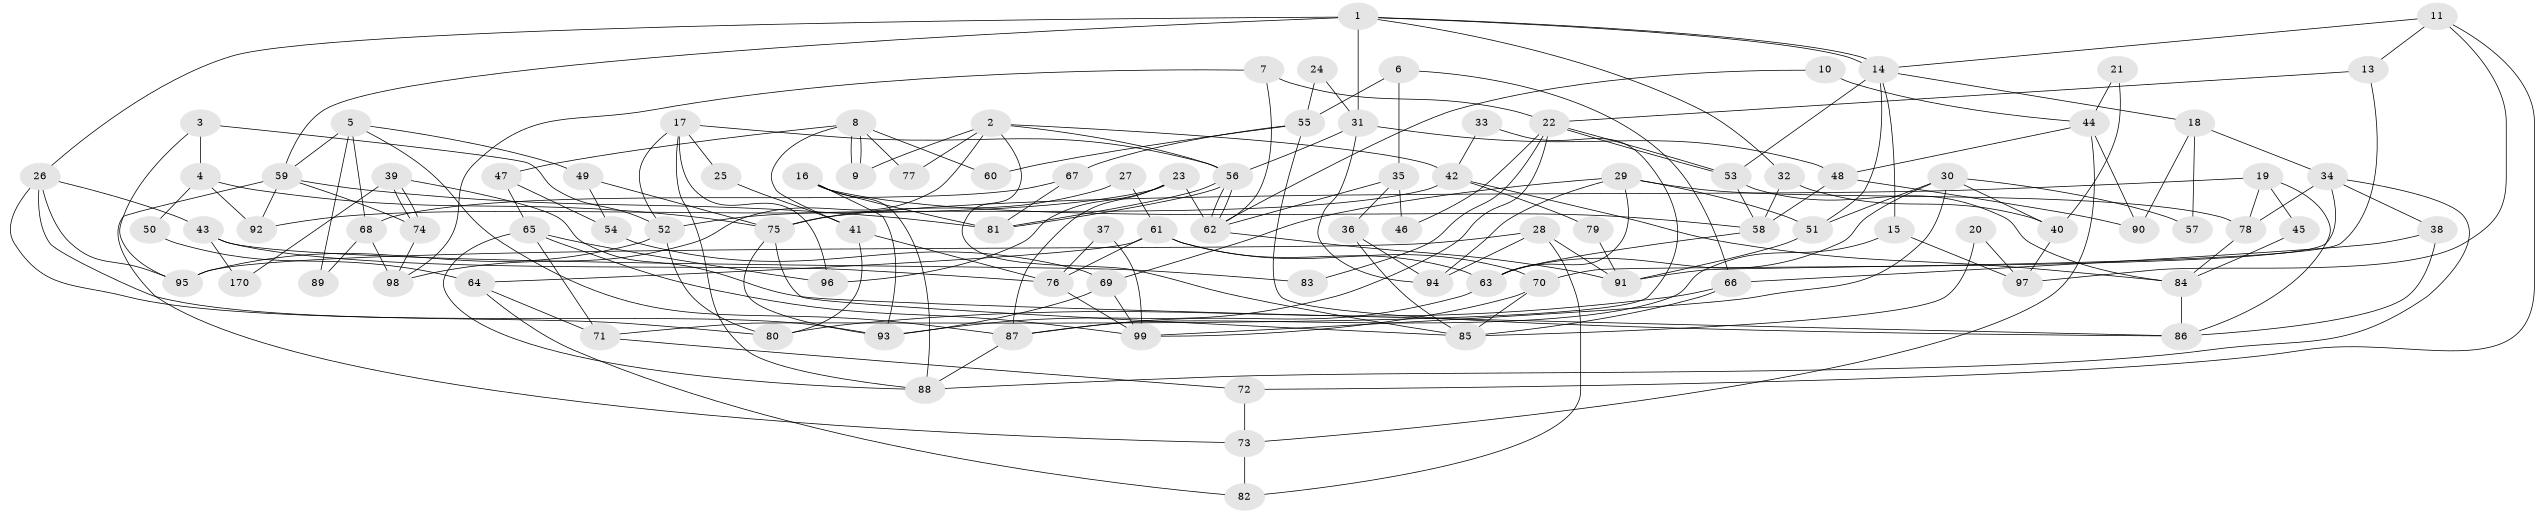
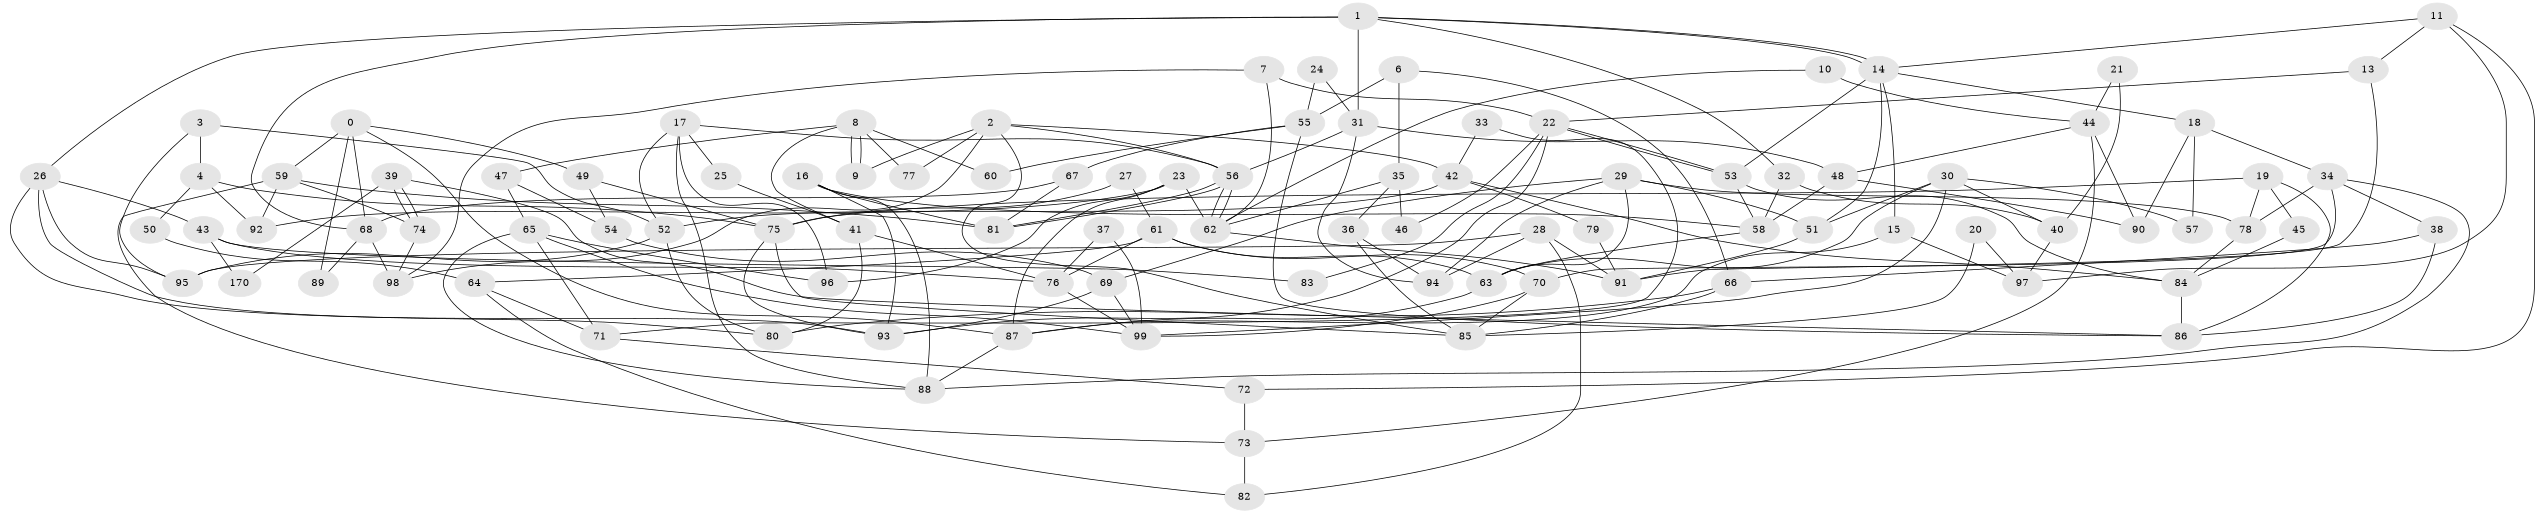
edge "1" -- "59": now "1" -- "68"
node "5": label "5" -> "0"
